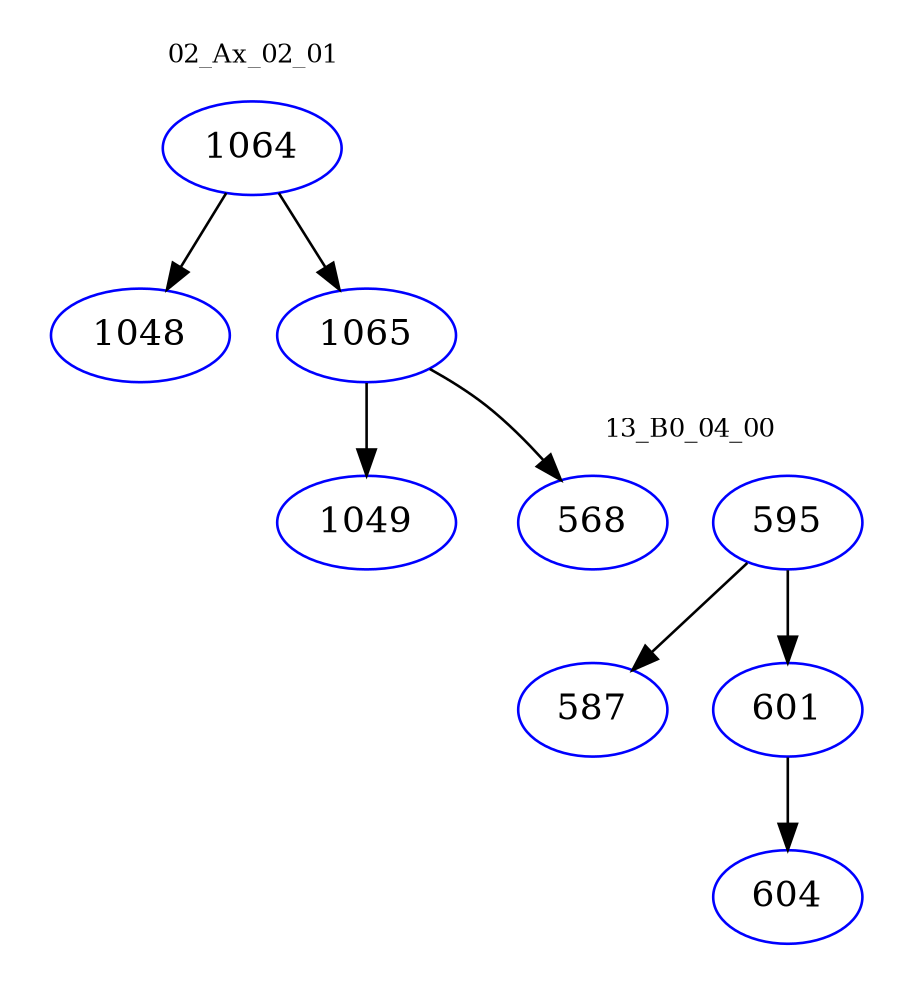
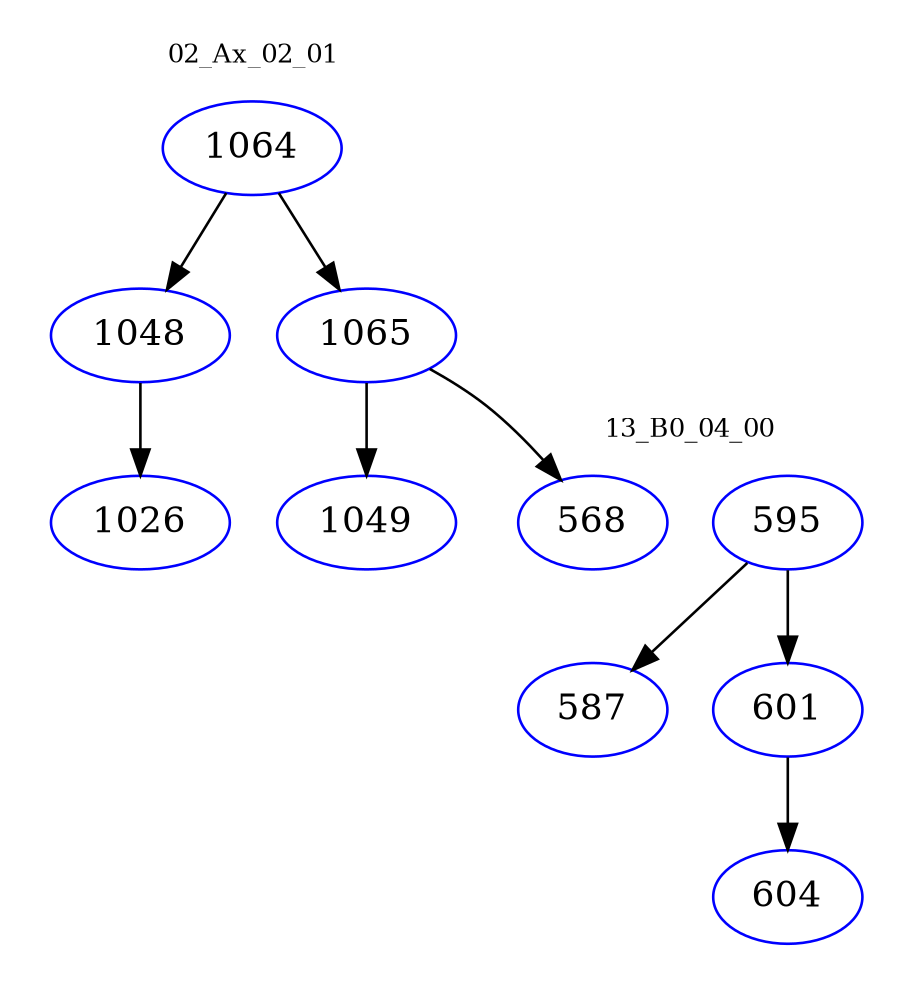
node "1026": added
